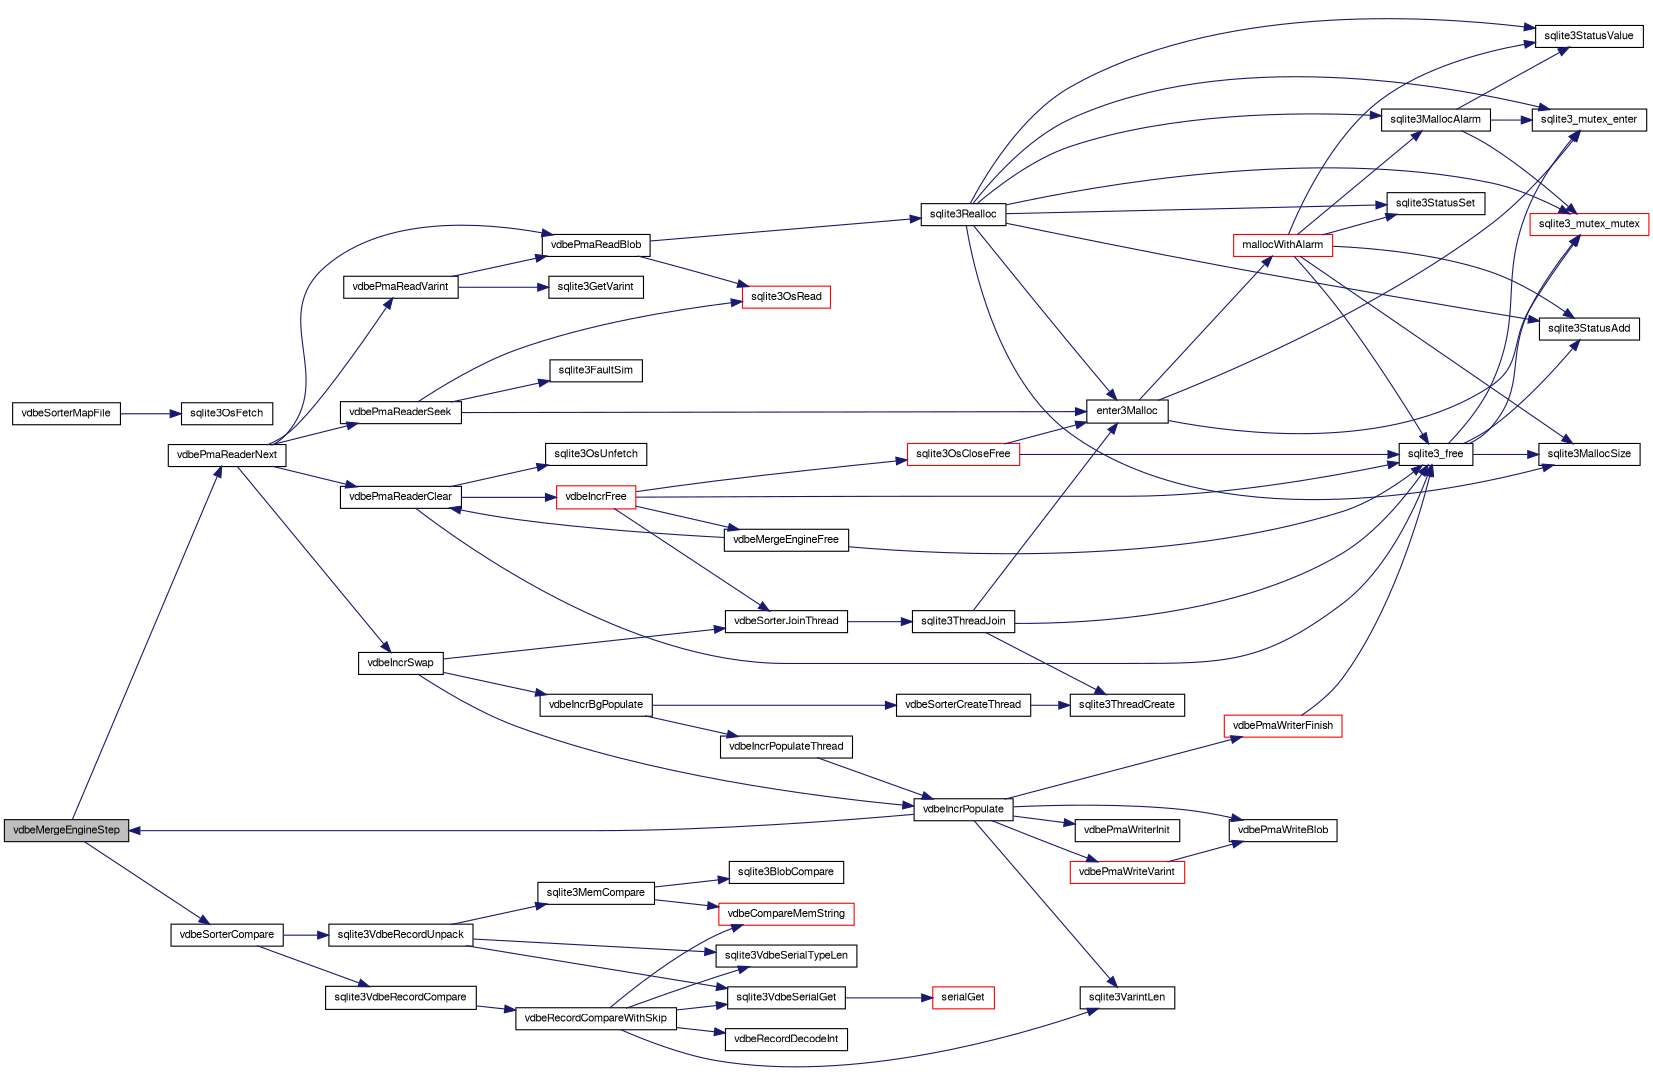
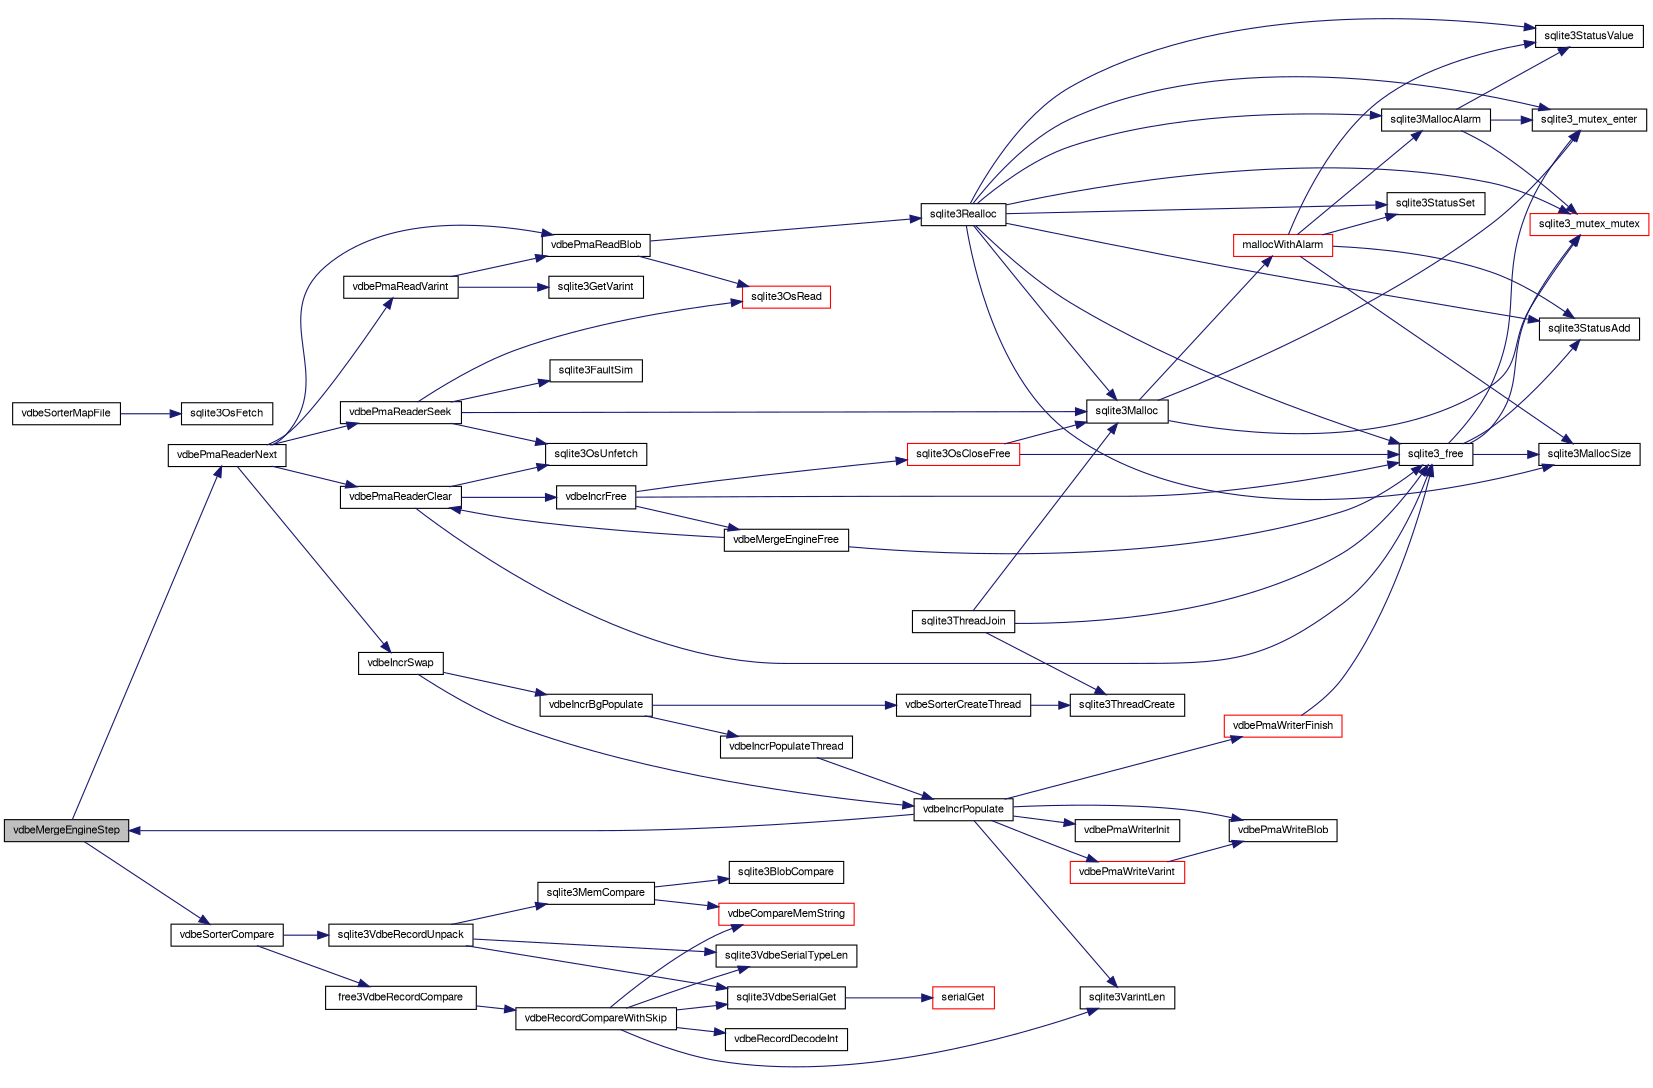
edge "mallocWithAlarm" -> "sqlite3_free": now "sqlite3Realloc" -> "sqlite3_free"
node "enter3Malloc": label "enter3Malloc" -> "sqlite3Malloc"
edge "vdbePmaReaderSeek" -> "sqlite3OsUnfetch": added
node "vdbeIncrFree": color red -> black
node "vdbeSorterJoinThread": removed
node "sqlite3VdbeRecordCompare": label "sqlite3VdbeRecordCompare" -> "free3VdbeRecordCompare"
